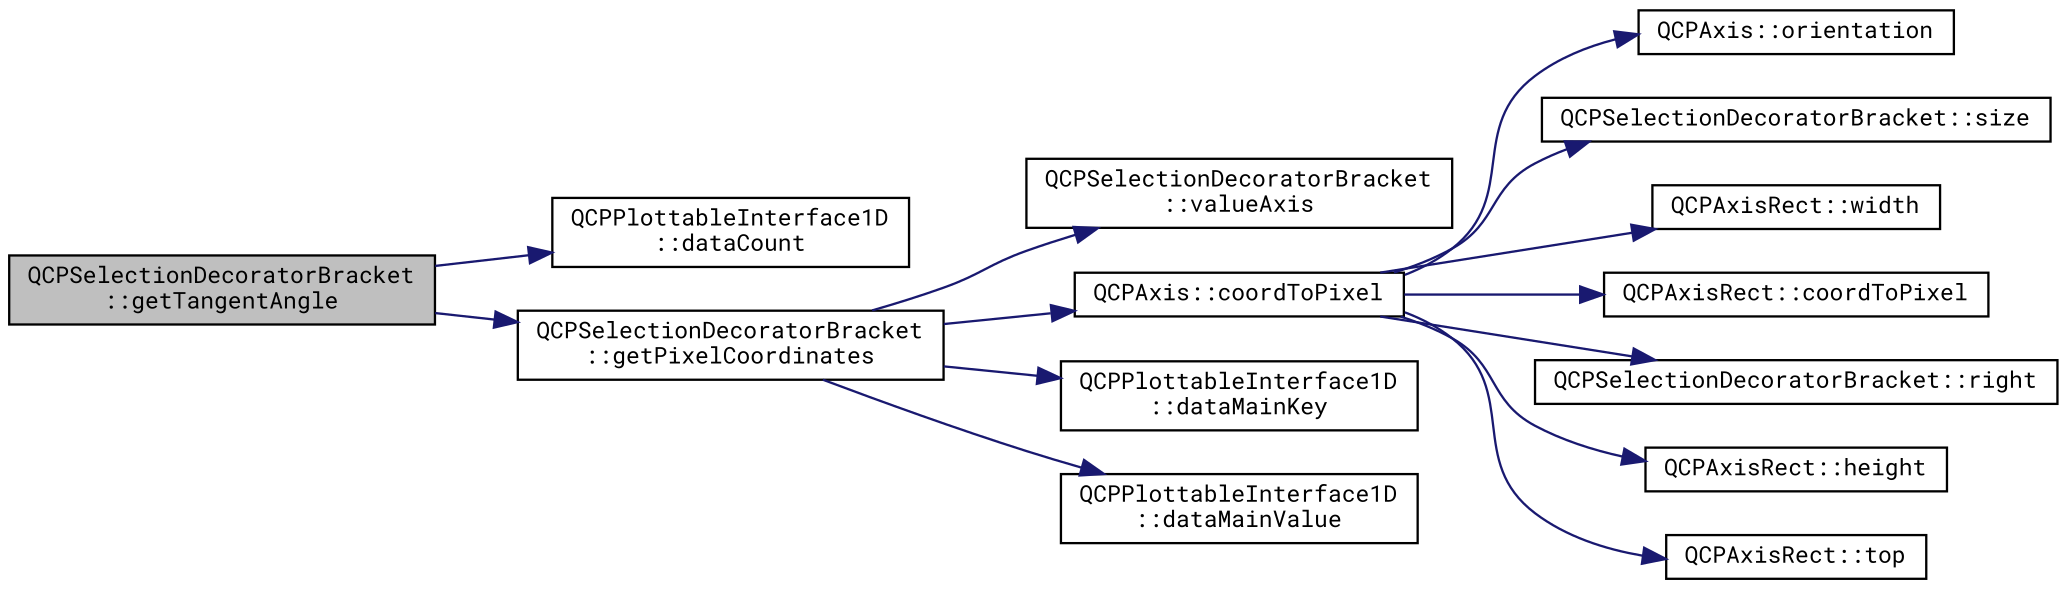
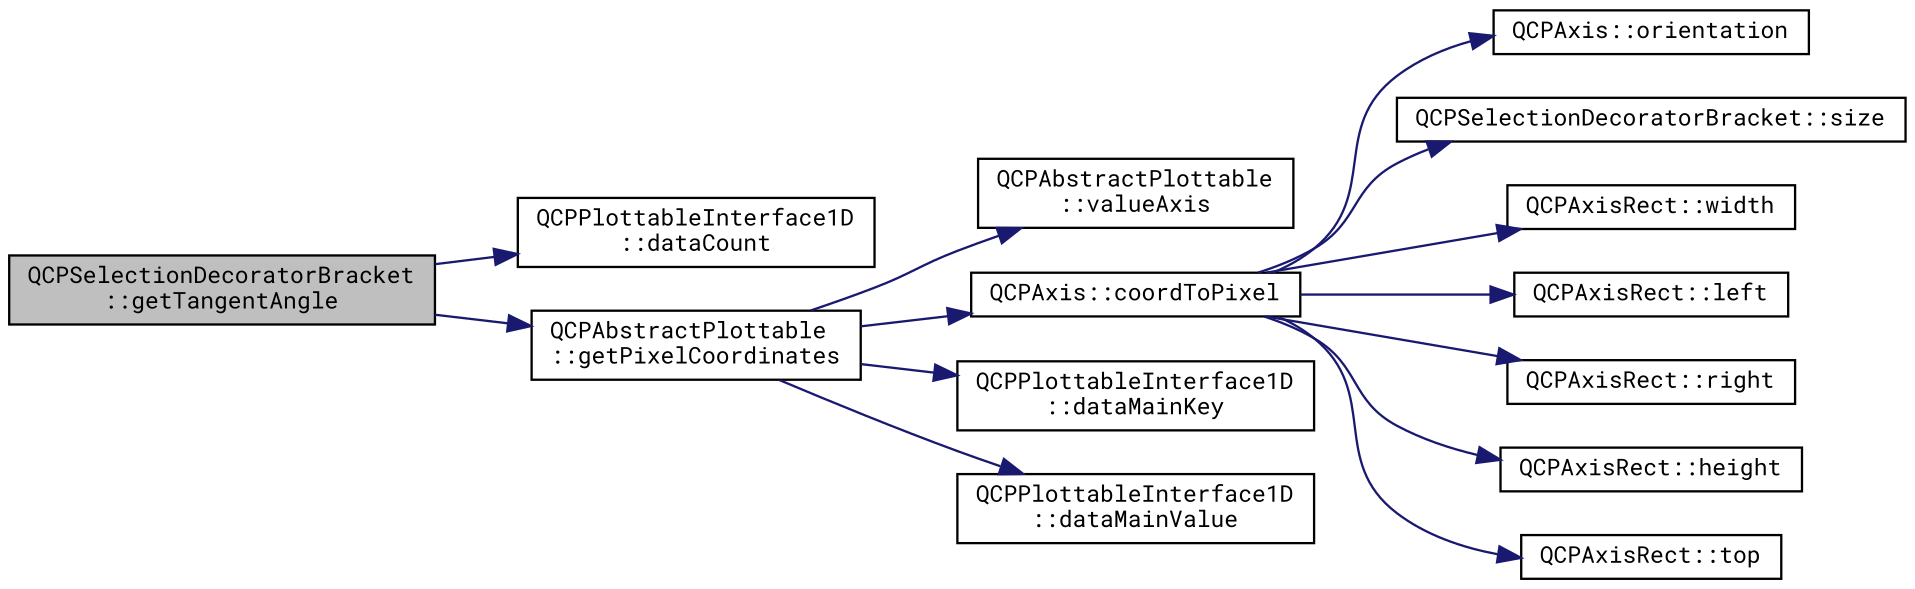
node "QCPSelectionDecoratorBracket ::valueAxis": label "QCPSelectionDecoratorBracket ::valueAxis" -> "QCPAbstractPlottable ::valueAxis"
node "QCPAxisRect::coordToPixel": label "QCPAxisRect::coordToPixel" -> "QCPAxisRect::left"
node "QCPSelectionDecoratorBracket ::getPixelCoordinates": label "QCPSelectionDecoratorBracket ::getPixelCoordinates" -> "QCPAbstractPlottable ::getPixelCoordinates"
node "QCPSelectionDecoratorBracket::right": label "QCPSelectionDecoratorBracket::right" -> "QCPAxisRect::right"
